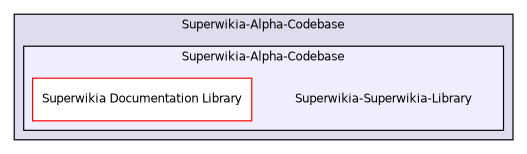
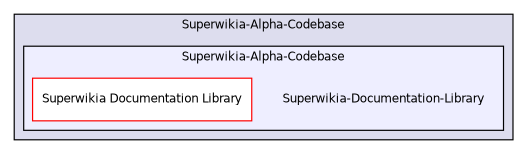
node "Superwikia-Superwikia-Library": label "Superwikia-Superwikia-Library" -> "Superwikia-Documentation-Library"
